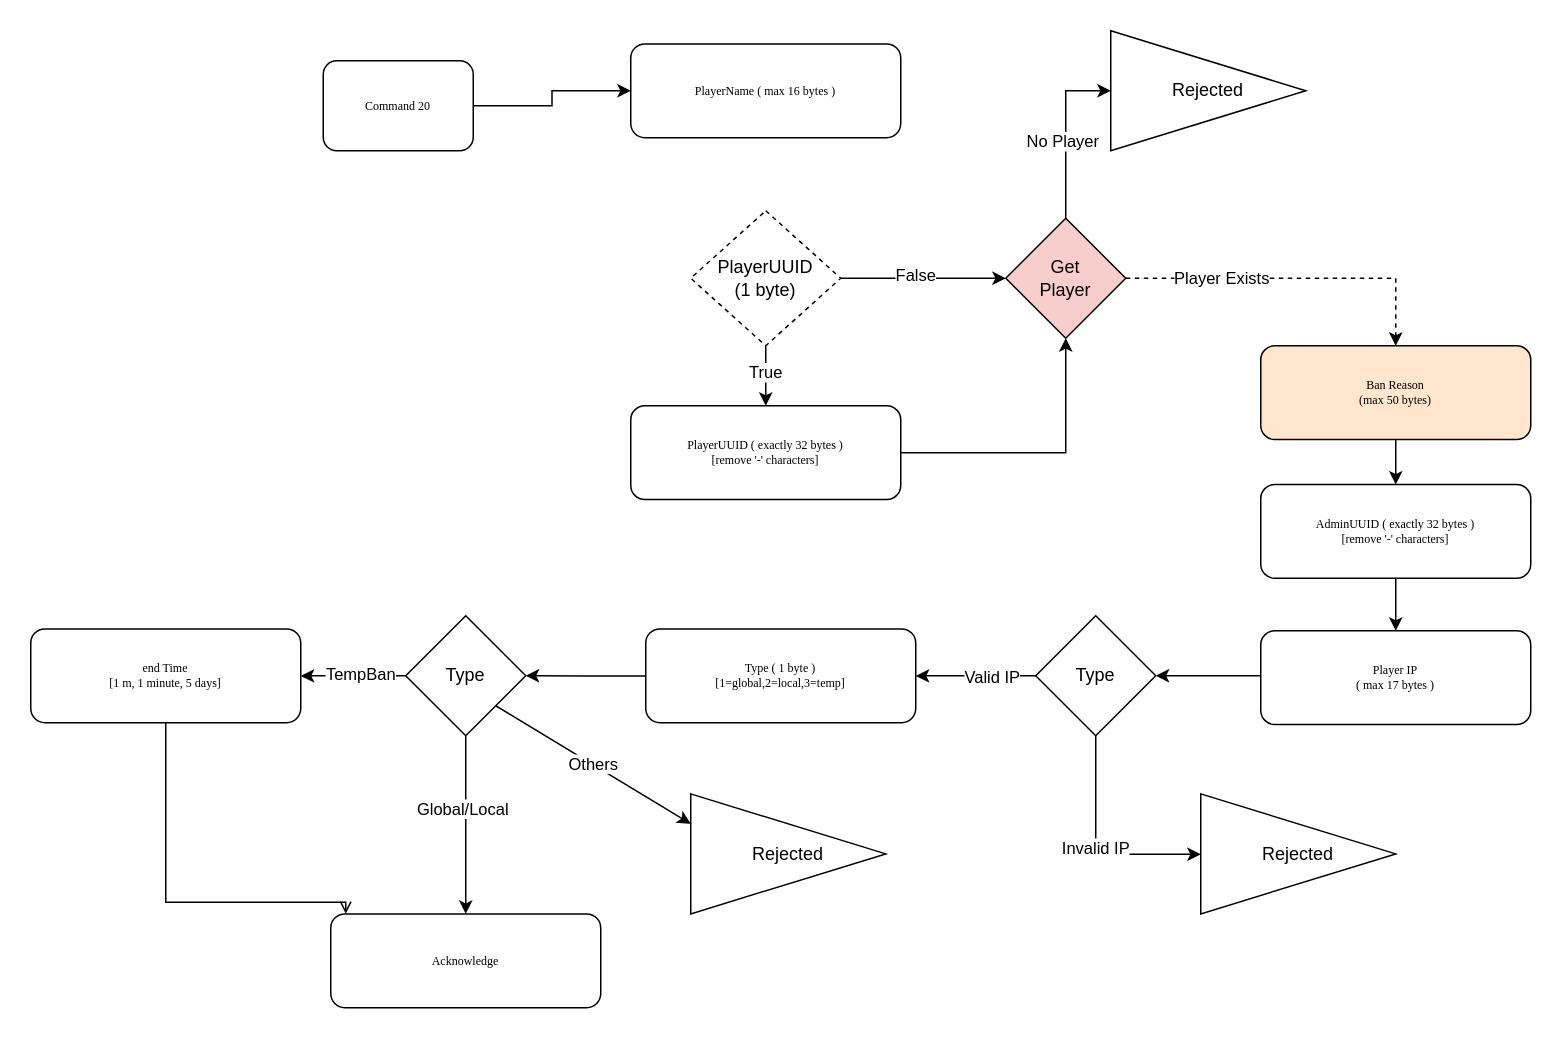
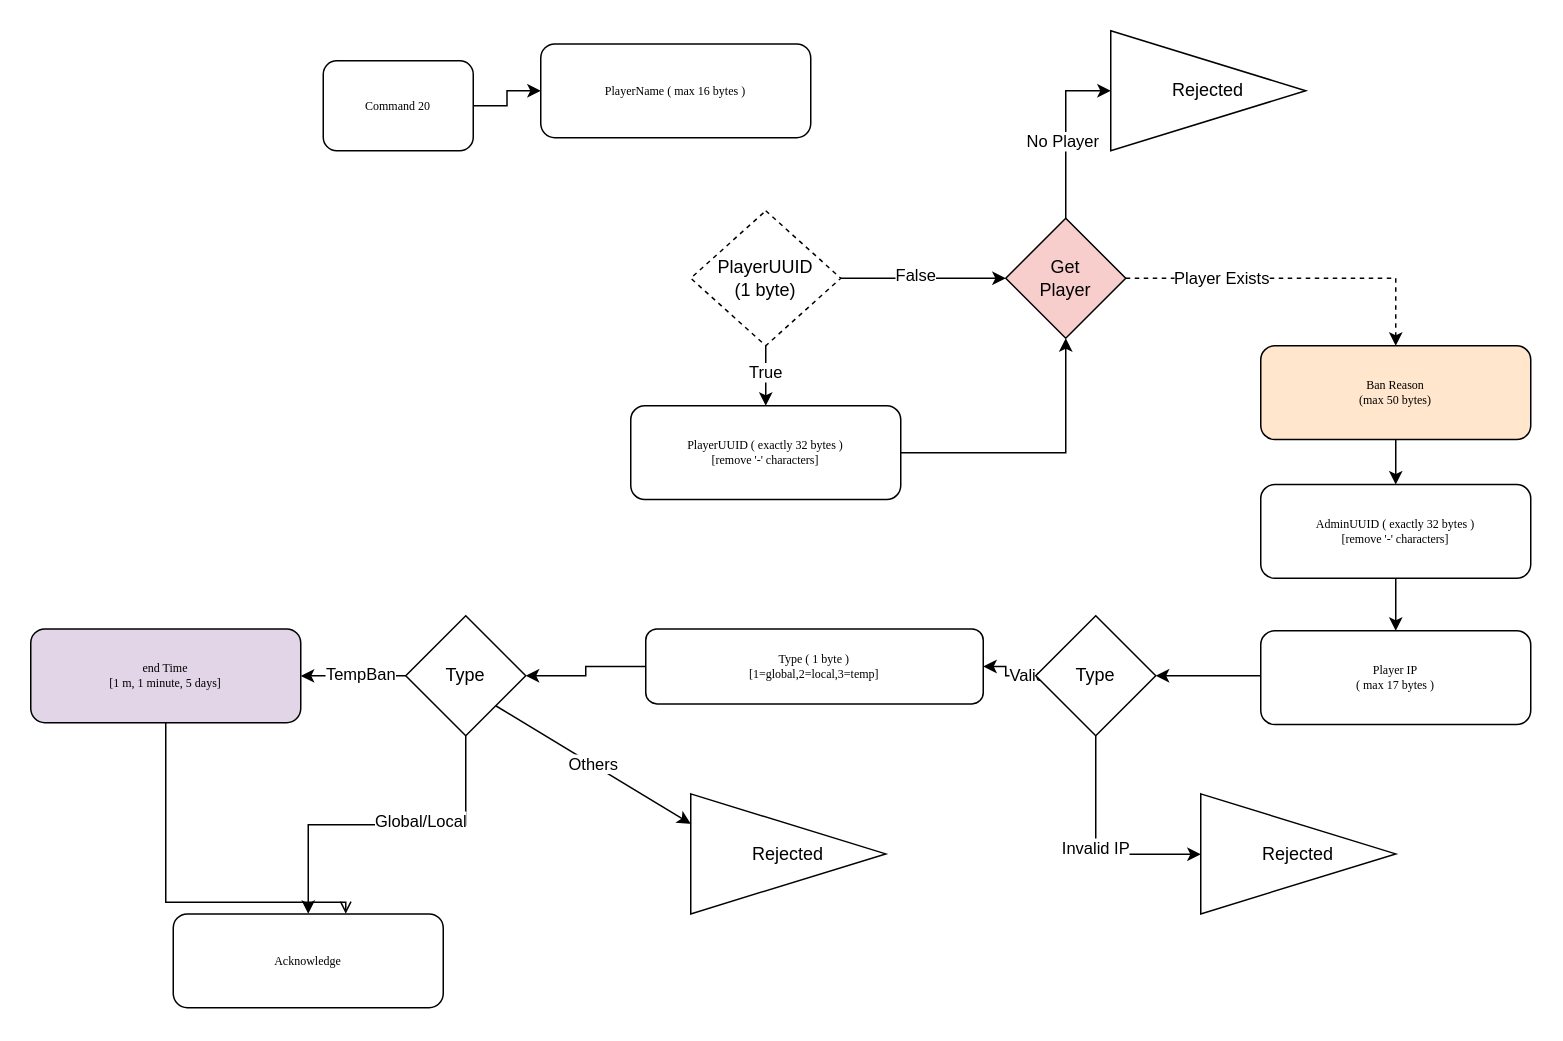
node "PlayerName ( max 16 bytes )": moved (766, 91) -> (676, 91)
node "end Time [1 m, 1 minute, 5 days]": fillcolor #ffffff -> #e1d5e7
node "Type ( 1 byte ) [1=global,2=local,3=temp]": size 270x94 -> 338x75
node "Acknowledge": moved (466, 961) -> (308, 961)
